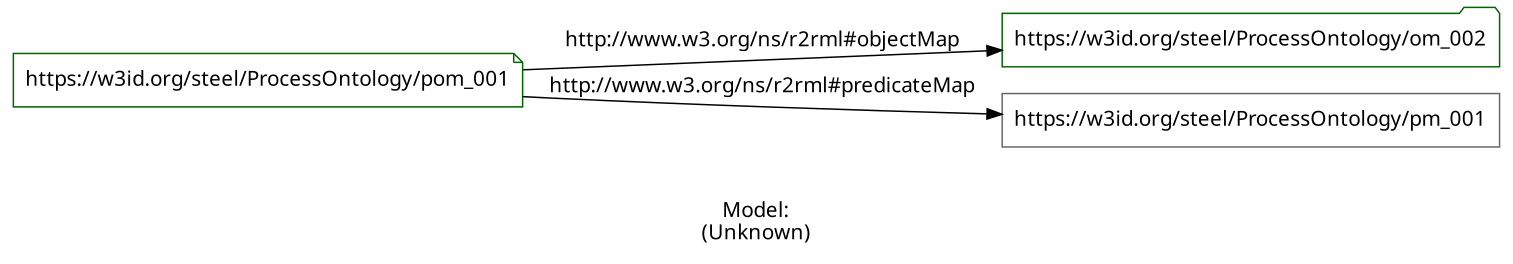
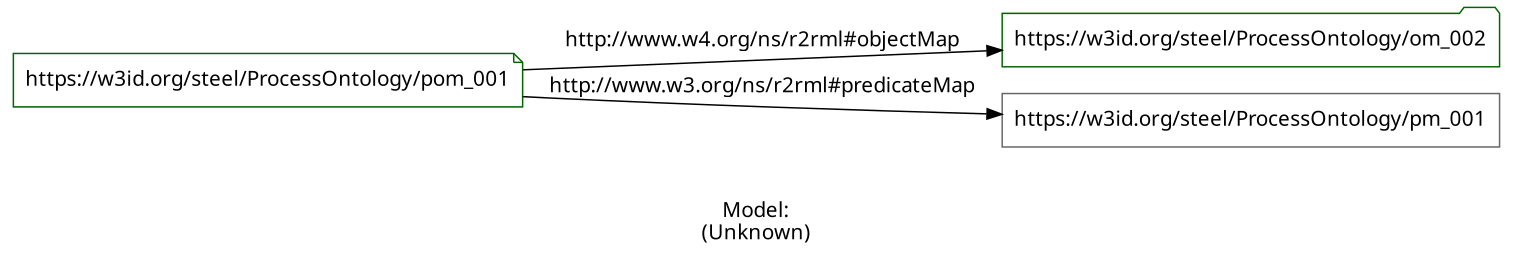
edge "https://w3id.org/steel/ProcessOntology/pom_001" -> "https://w3id.org/steel/ProcessOntology/om_002": label "http://www.w3.org/ns/r2rml#objectMap" -> "http://www.w4.org/ns/r2rml#objectMap"
